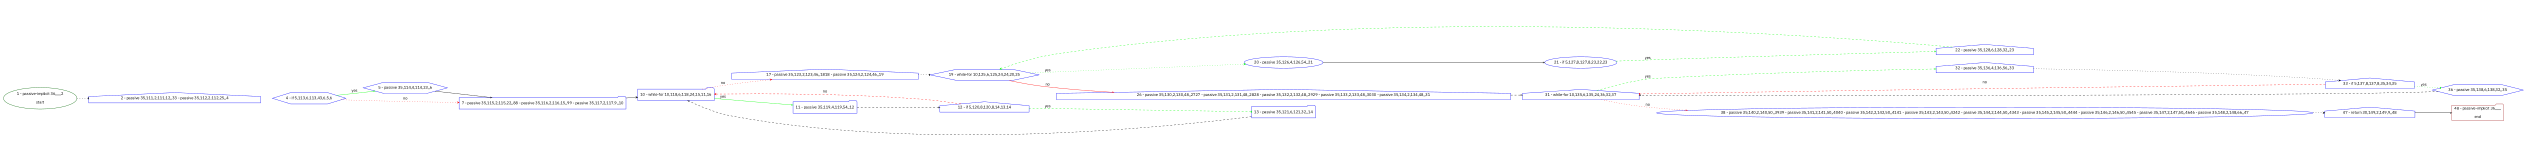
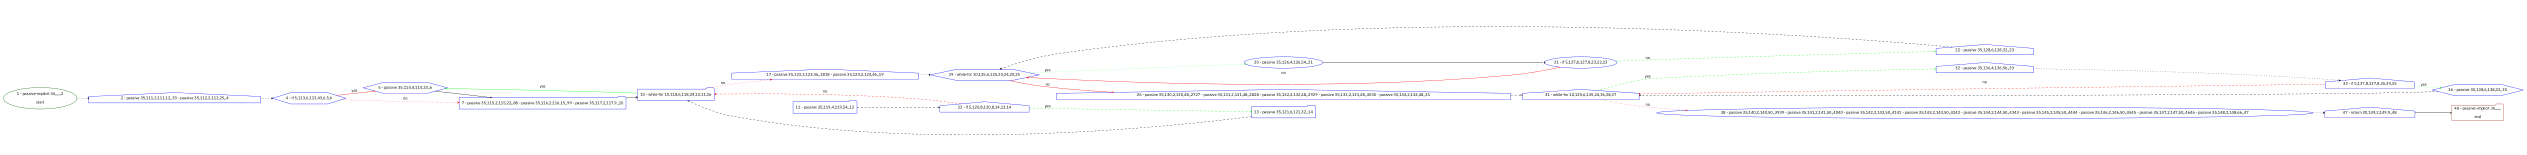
edge "22 - passive 35,128,6,128,32,,23" -> "19 - while-for 10,125,6,125,24,24,20,25": color #00ff00 -> #000000
edge "21 - if 5,127,8,127,8,23,22,23" -> "22 - passive 35,128,6,128,32,,23": label "yes" -> "no"
edge "20 - passive 35,126,4,126,54,,21" -> "21 - if 5,127,8,127,8,23,22,23": arrowhead onormal -> tee
edge "19 - while-for 10,125,6,125,24,24,20,25" -> "20 - passive 35,126,4,126,54,,21": arrowhead vee -> tee
edge "21 - if 5,127,8,127,8,23,22,23" -> "19 - while-for 10,125,6,125,24,24,20,25": added, label "no"
edge "4 - if 5,113,6,113,43,6,5,6" -> "5 - passive 35,114,4,114,23,,6": color #00ff00 -> #ff0000
node "31 - while-for 10,135,6,135,24,36,32,37": label "31 - while-for 10,135,6,135,24,36,32,37" -> "31 - while-for 10,135,6,135,24,36,38,37"
edge "2 - passive 35,111,2,111,12,,33 - passive 35,112,2,112,25,,4" -> "4 - if 5,113,6,113,43,6,5,6": added
edge "10 - while-for 10,118,6,118,24,15,11,16" -> "11 - passive 35,119,4,119,54,,12": now "10 - while-for 10,118,6,118,24,15,11,16" -> "5 - passive 35,114,4,114,23,,6"
